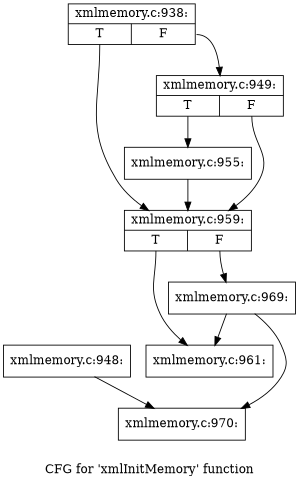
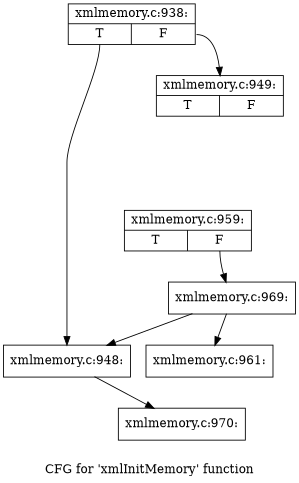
edge "xmlmemory.c:938:" -> "xmlmemory.c:959:": now "xmlmemory.c:938:" -> "xmlmemory.c:948:"
node "xmlmemory.c:955:": removed
edge "xmlmemory.c:949:" -> "xmlmemory.c:959:": removed
edge "xmlmemory.c:959:" -> "xmlmemory.c:961:": removed
edge "xmlmemory.c:969:" -> "xmlmemory.c:970:": now "xmlmemory.c:969:" -> "xmlmemory.c:948:"
